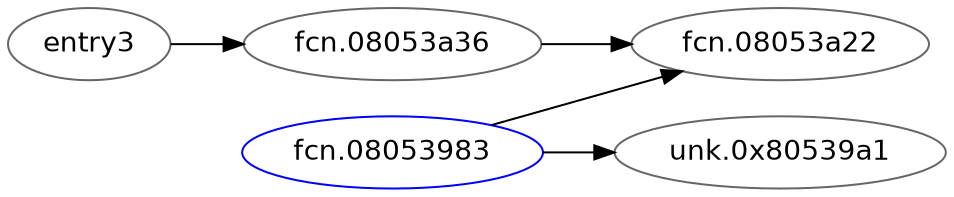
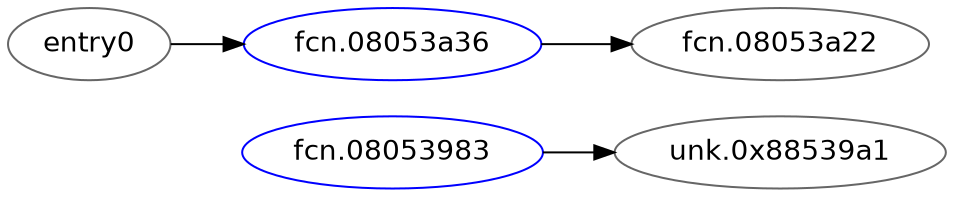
node "entry3": label "entry3" -> "entry0"
node "fcn.08053a36": color gray40 -> blue
edge "fcn.08053983" -> "fcn.08053a22": removed
node "unk.0x80539a1": label "unk.0x80539a1" -> "unk.0x88539a1"
